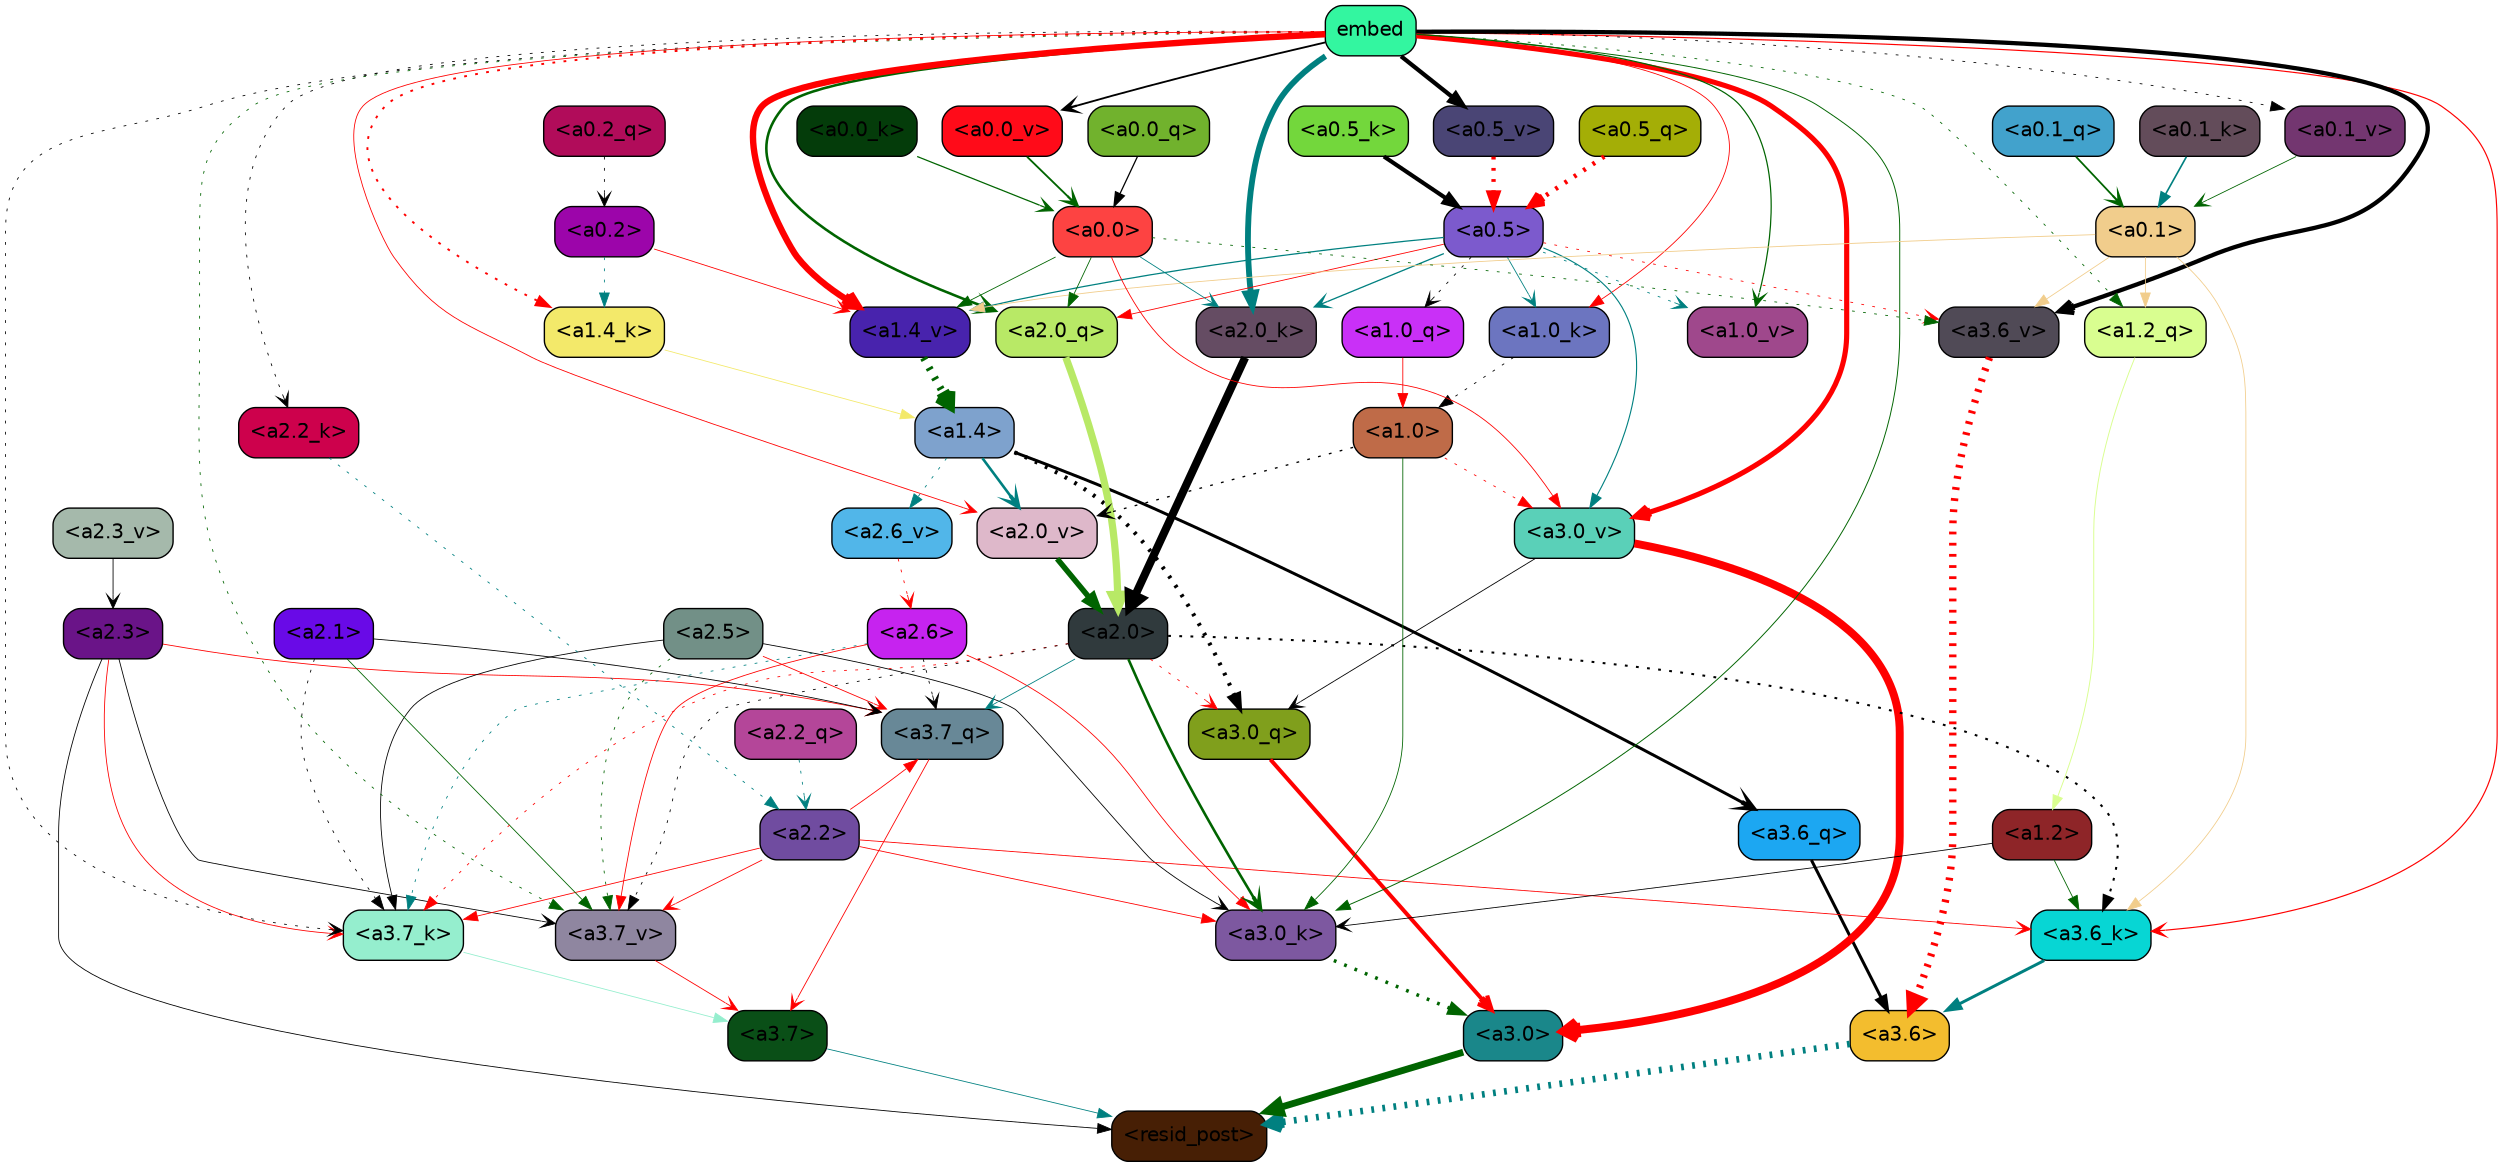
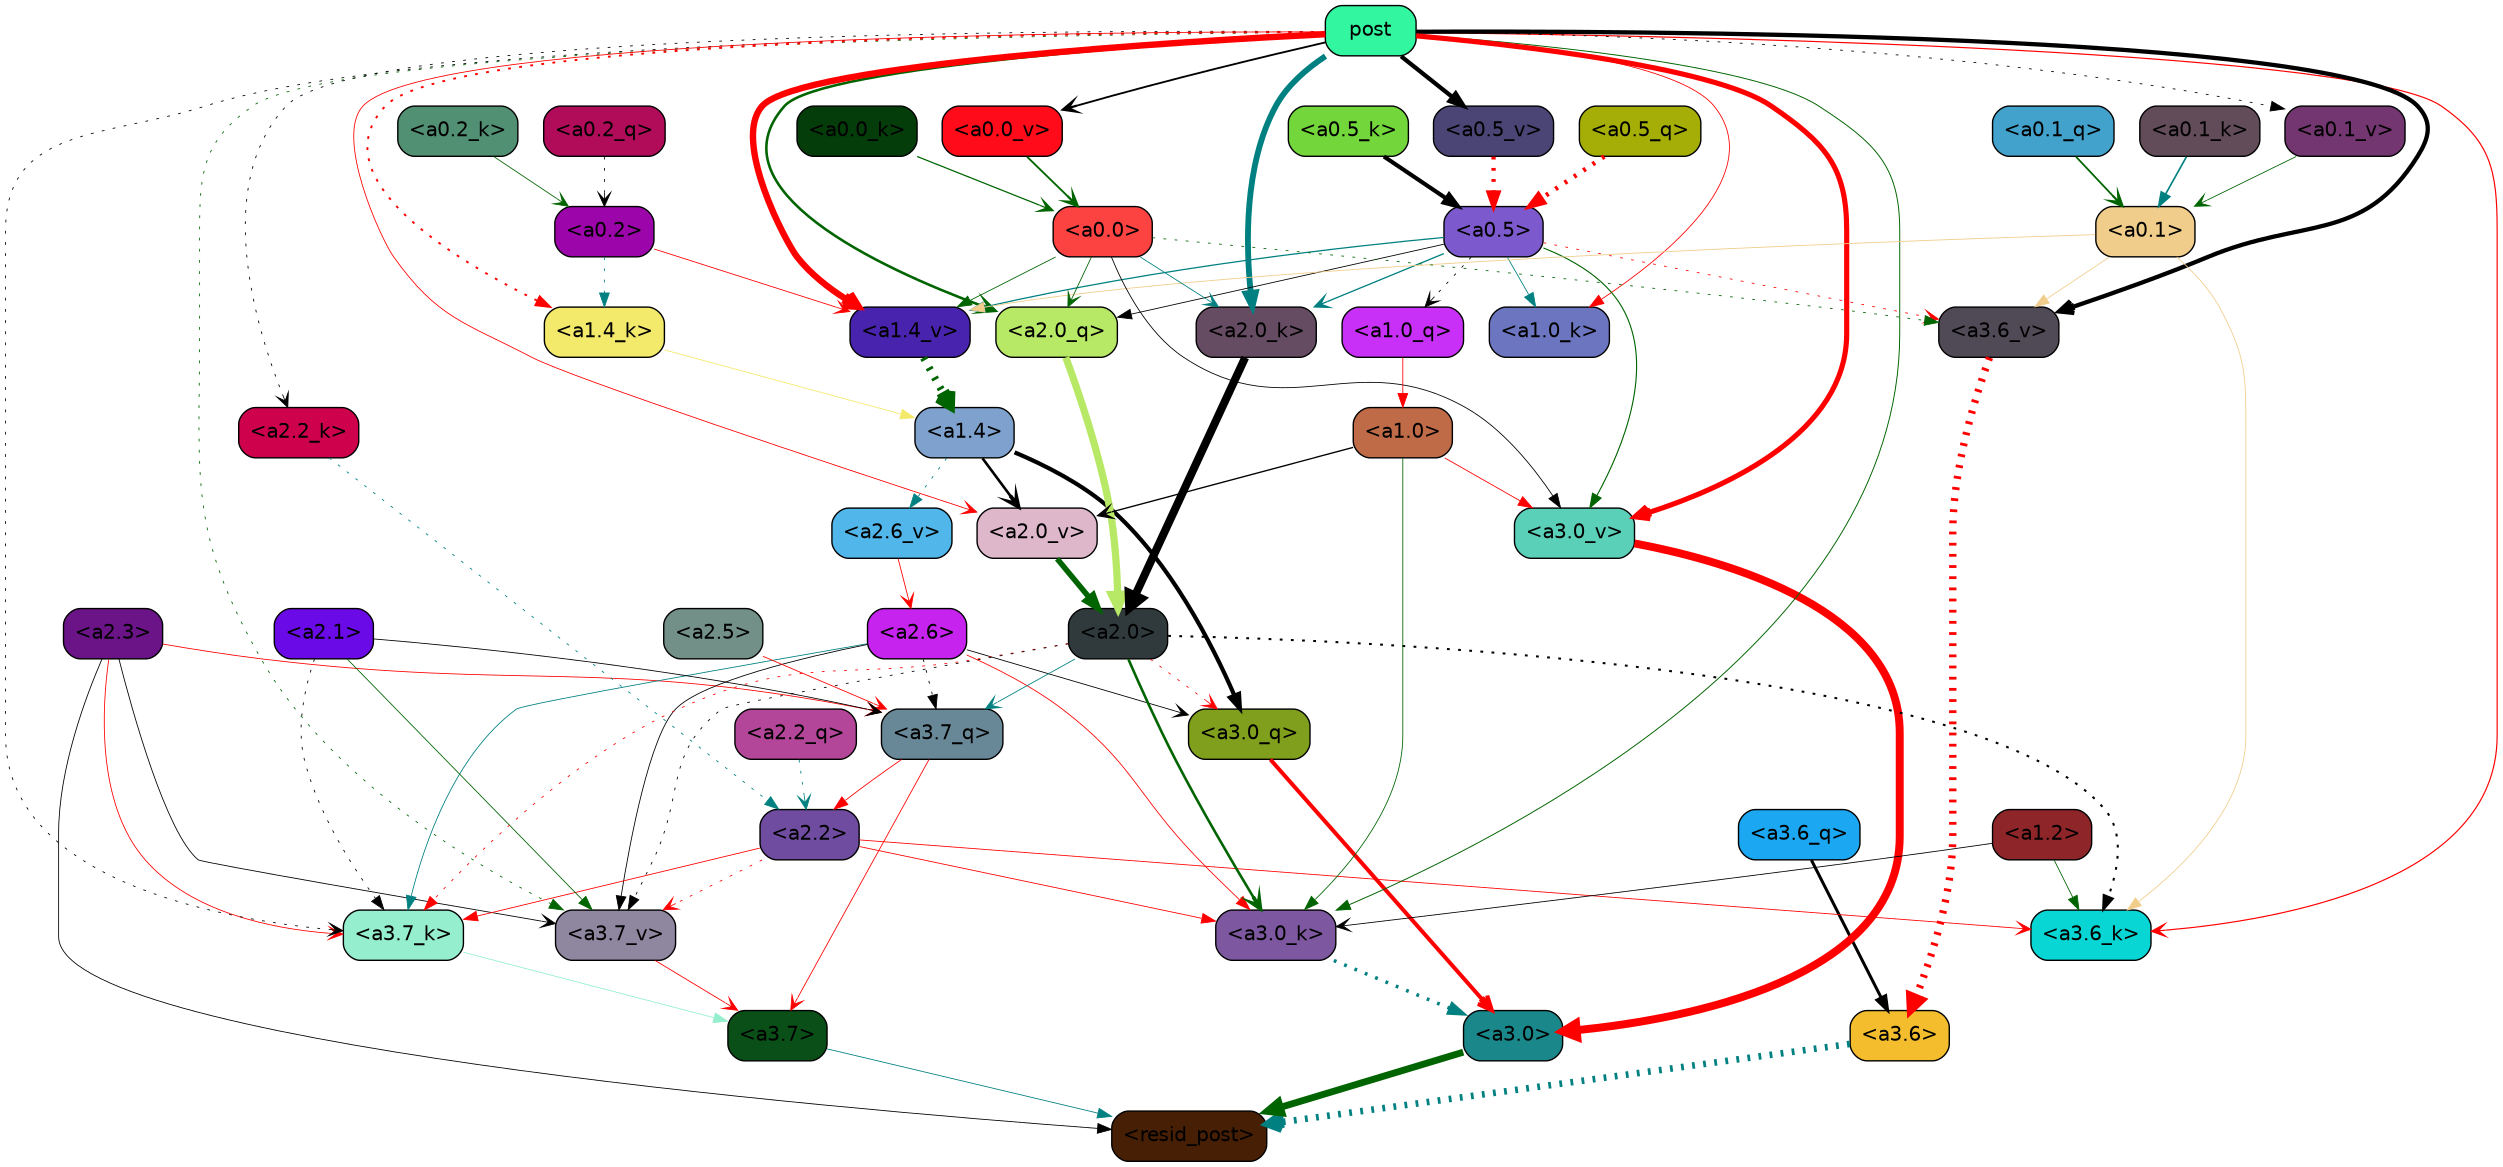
node "embed": label "embed" -> "post"
node "<a0.2_k>": added
node "<a0.0_q>": removed
edge "<a0.5_q>" -> "<a0.5>": arrowhead vee -> normal
edge "<a0.0>" -> "<a2.0_q>": arrowhead normal -> vee
edge "<a0.5>" -> "<a1.0_k>": arrowhead vee -> normal
edge "<a0.5>" -> "<a2.0_q>": color red -> black
node "<a1.0_v>": removed
node "<a1.2_q>": removed
edge "<a0.5>" -> "<a3.0_v>": color teal -> darkgreen
edge "<a1.0_k>" -> "<a1.0>": removed
edge "<a0.0>" -> "<a3.0_v>": color red -> black
edge "<a1.4>" -> "<a2.0_v>": color teal -> black
edge "<a1.0>" -> "<a3.0_v>": style dotted -> solid
edge "<a1.0>" -> "<a2.0_v>": style dotted -> bold
node "<a2.3_v>": removed
edge "<a1.4>" -> "<a3.0_q>": style dotted -> solid
edge "<a2.6_v>" -> "<a2.6>": style dotted -> solid
edge "<a1.4>" -> "<a3.6_q>": removed
edge "<a3.0_v>" -> "<a3.0_q>": now "<a2.6>" -> "<a3.0_q>"
edge "<a2.6>" -> "<a3.7_q>": arrowhead vee -> normal
edge "<a2.5>" -> "<a3.7_k>": removed
edge "<a2.6>" -> "<a3.7_k>": style dotted -> bold
edge "<a2.5>" -> "<a3.0_k>": removed
edge "<a2.6>" -> "<a3.7_v>": color red -> black
edge "<a2.5>" -> "<a3.7_v>": removed
edge "<a2.2>" -> "<a3.7_q>": reversed
edge "<a3.0_v>" -> "<a3.0>": arrowhead vee -> normal
edge "<a2.2>" -> "<a3.7_v>": style bold -> dotted
edge "<a3.6_k>" -> "<a3.6>": removed
edge "<a3.0_k>" -> "<a3.0>": color darkgreen -> teal
